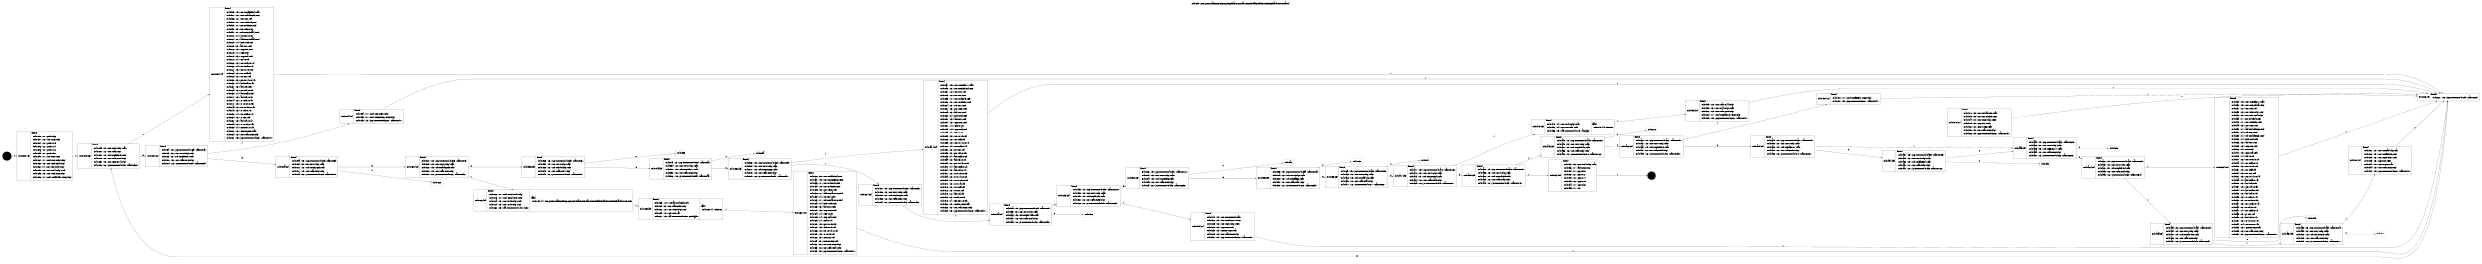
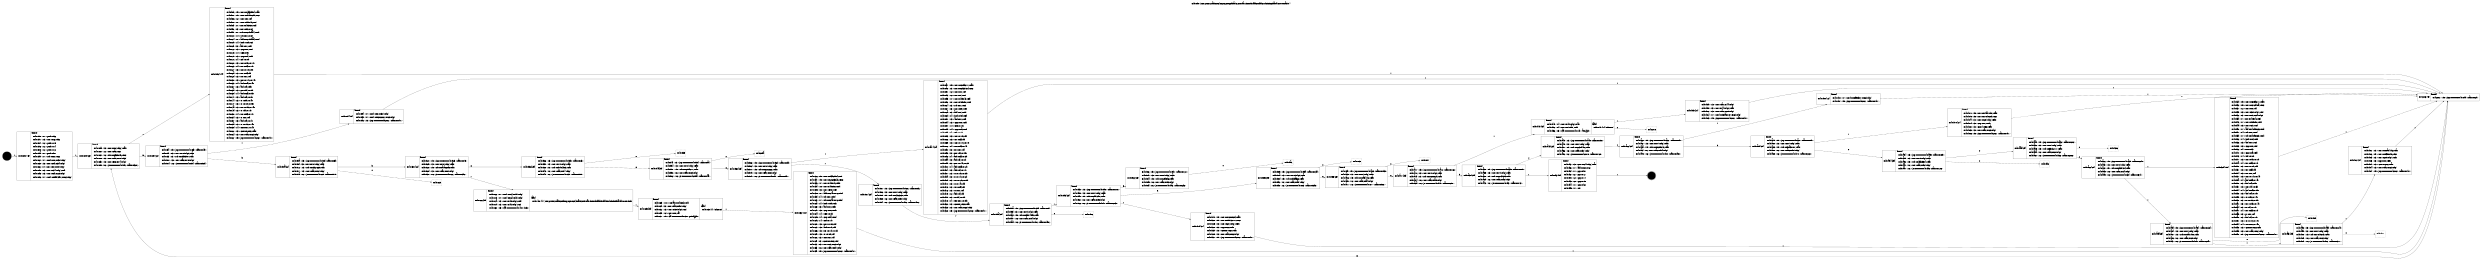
edge "0x401a49 [25]" -> "0x402018": now "0x401b4e [13]" -> "0x402018"
edge "0x401a7b [25]" -> "0x401aad [25]": now "0x401a7b [25]" -> "0x401b70 [27]"
edge "0x4019cc [25]" -> "0x4019e5 [25]": now "0x4019b3 [25]" -> "0x4019e5 [25]"
